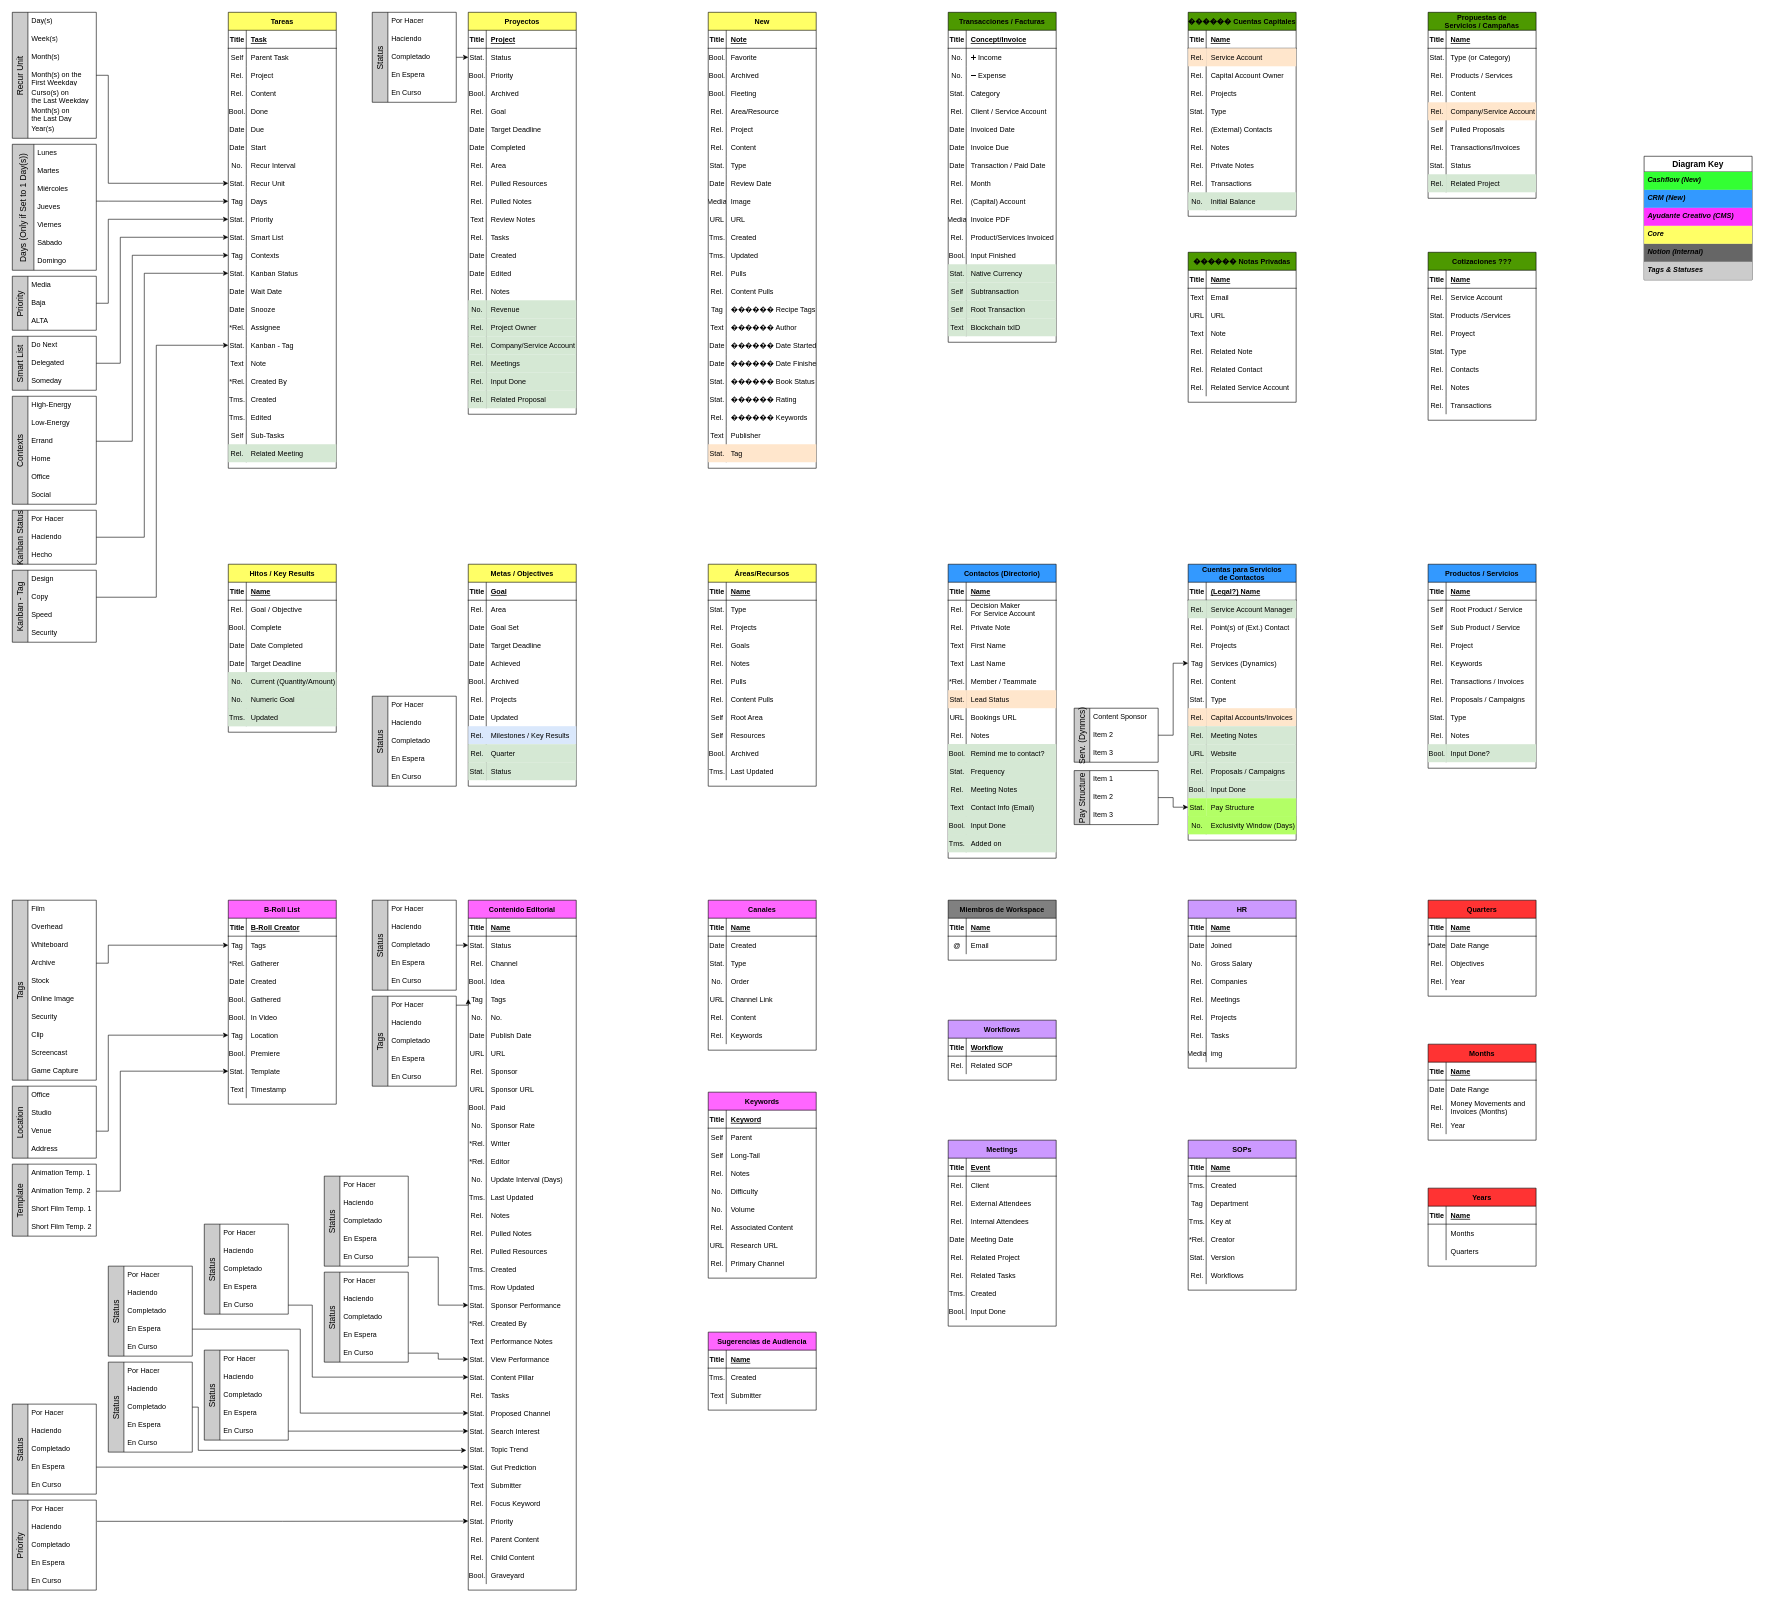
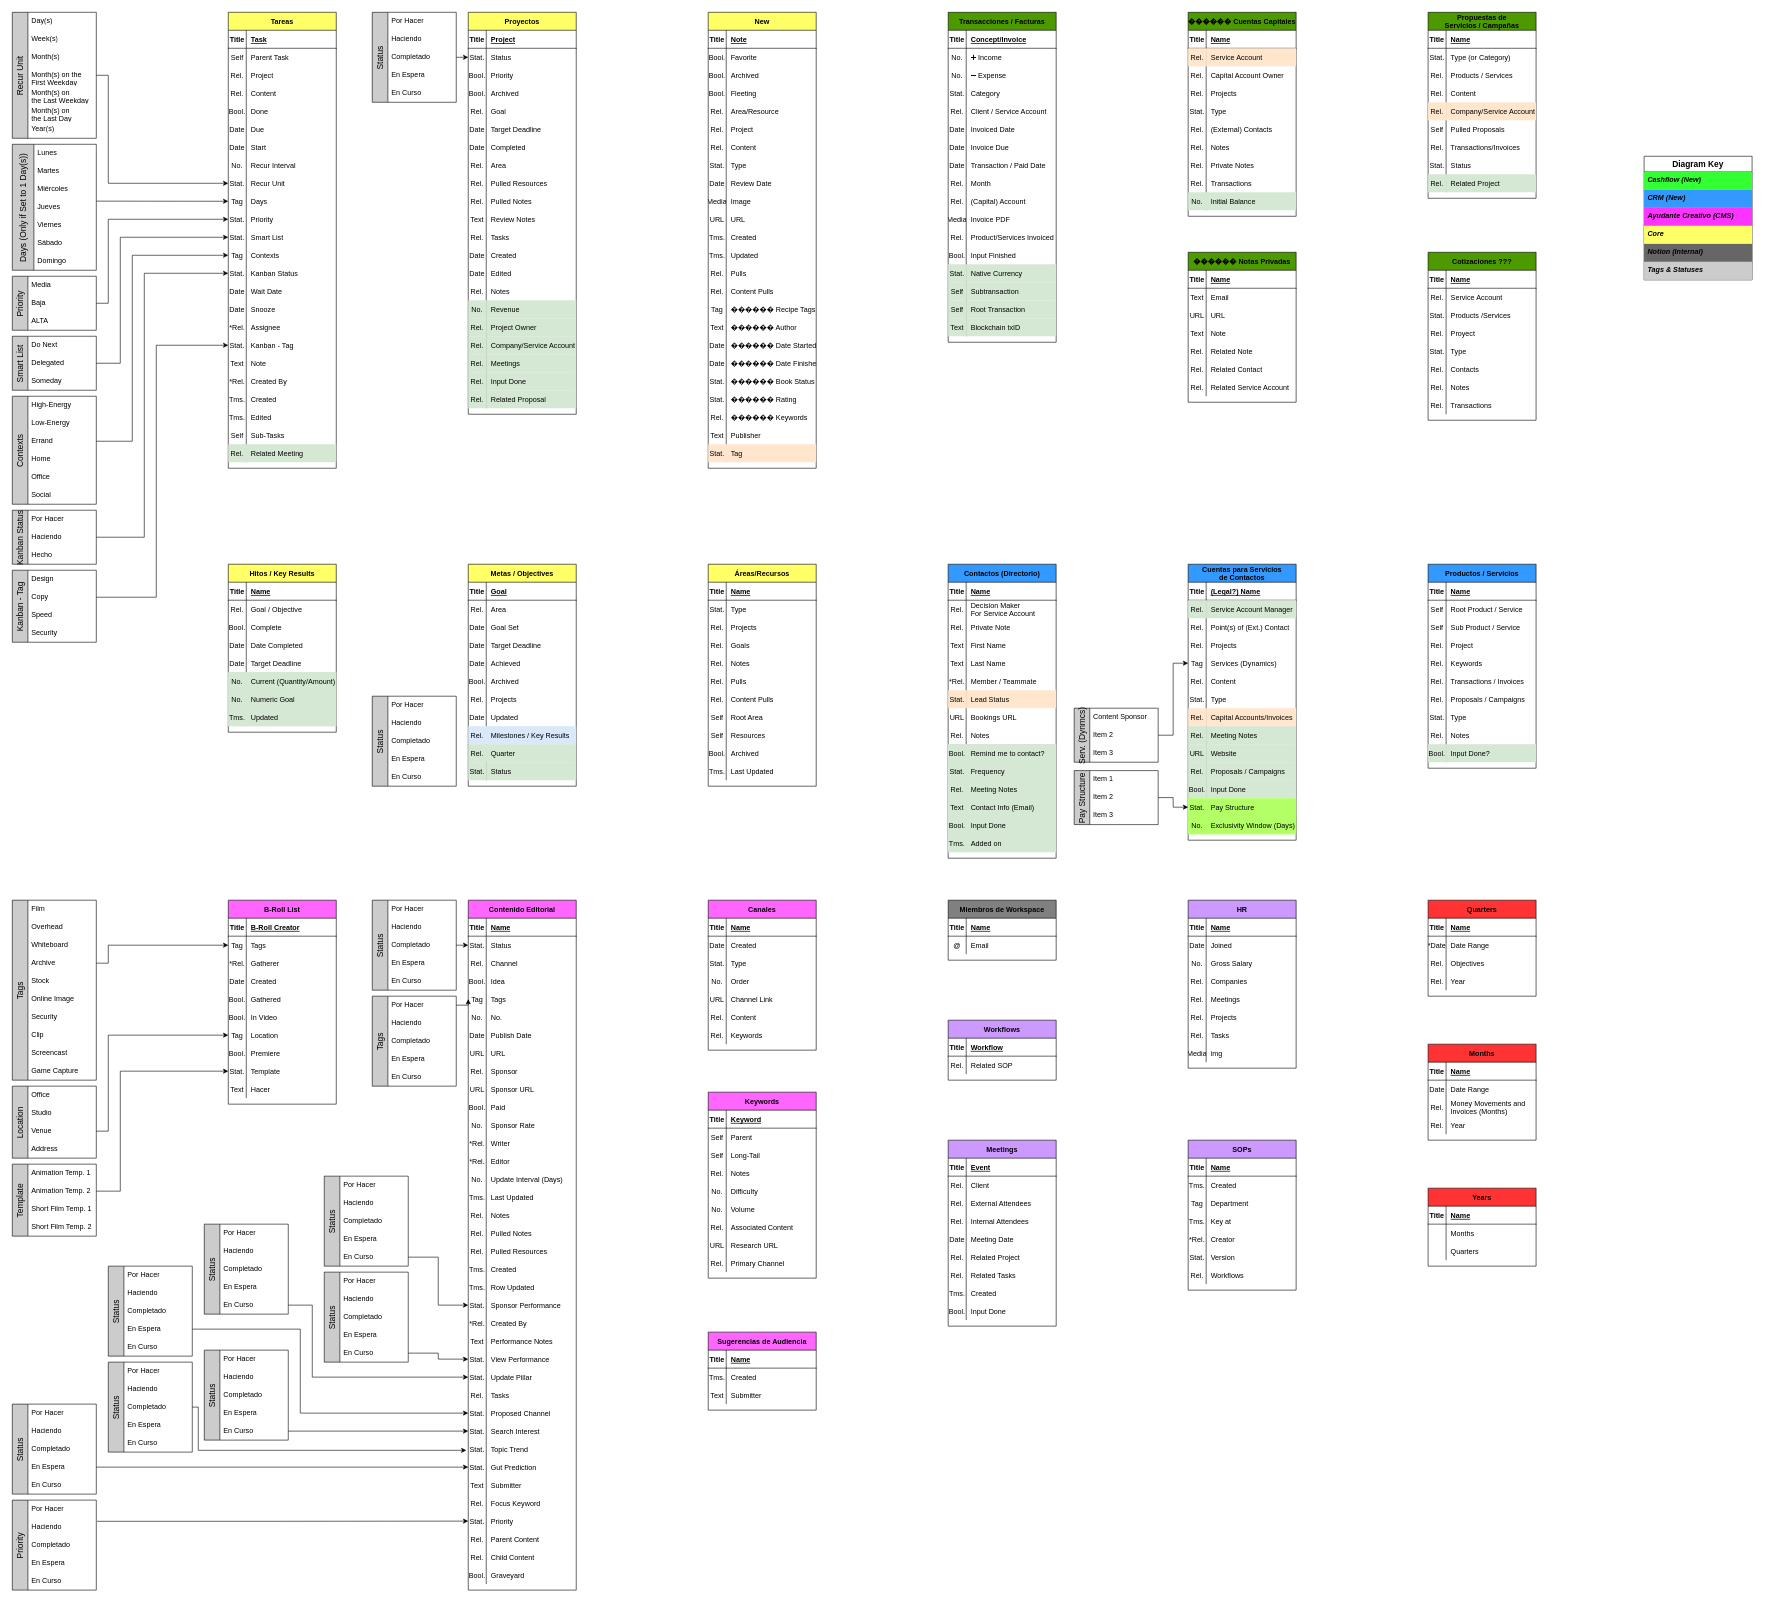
node "Curso(s) on the Last Weekday": label "Curso(s) on the Last Weekday" -> "Month(s) on the Last Weekday"
node "Timestamp": label "Timestamp" -> "Hacer"
node "Content Pillar": label "Content Pillar" -> "Update Pillar"
